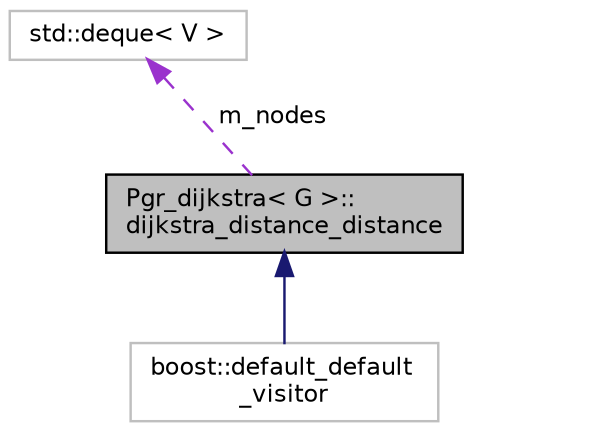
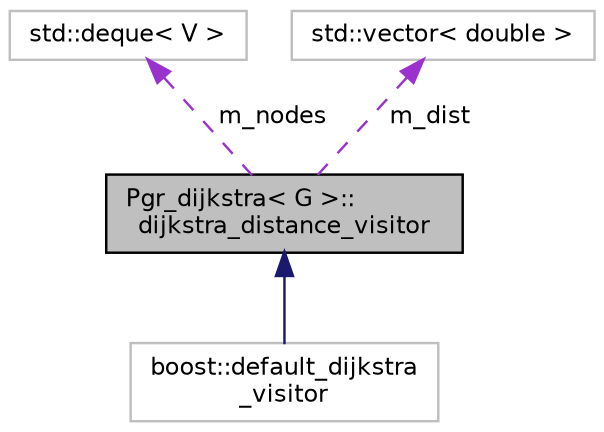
node "std::vector< double >": added
node "Pgr_dijkstra< G >:: dijkstra_distance_distance": label "Pgr_dijkstra< G >:: dijkstra_distance_distance" -> "Pgr_dijkstra< G >:: dijkstra_distance_visitor"
node "boost::default_default _visitor": label "boost::default_default _visitor" -> "boost::default_dijkstra _visitor"
